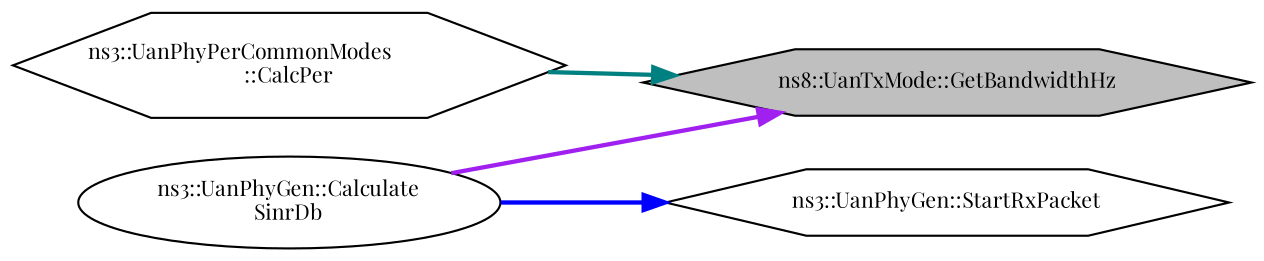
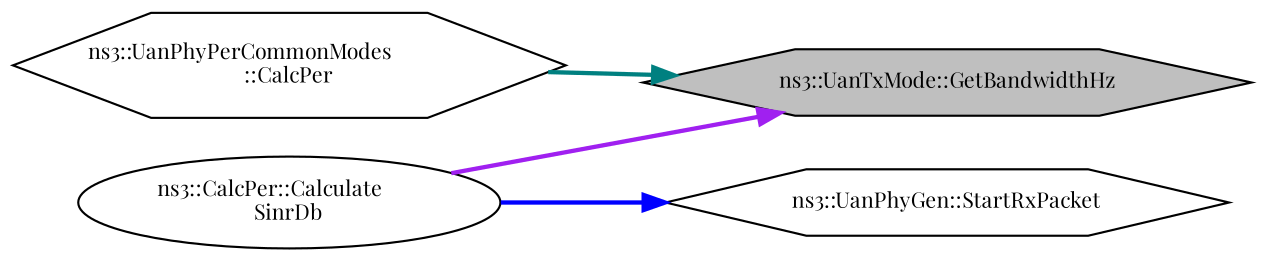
node "ns8::UanTxMode::GetBandwidthHz": label "ns8::UanTxMode::GetBandwidthHz" -> "ns3::UanTxMode::GetBandwidthHz"
node "ns3::UanPhyGen::Calculate SinrDb": label "ns3::UanPhyGen::Calculate SinrDb" -> "ns3::CalcPer::Calculate SinrDb"
